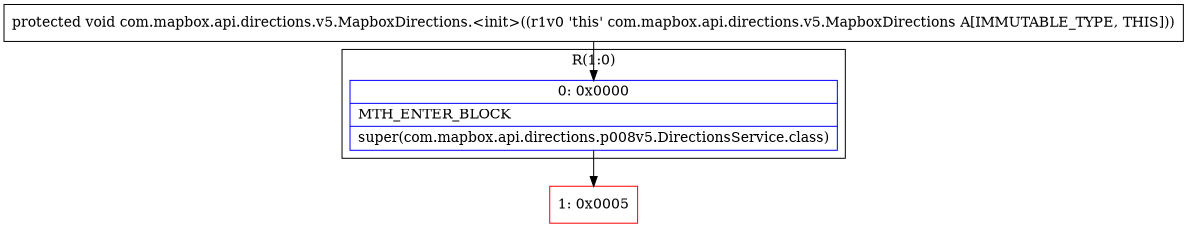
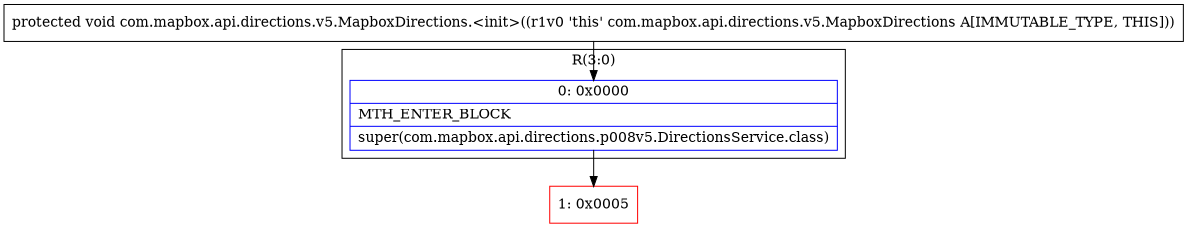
cluster "R(1:0)": label "R(1:0)" -> "R(3:0)"
